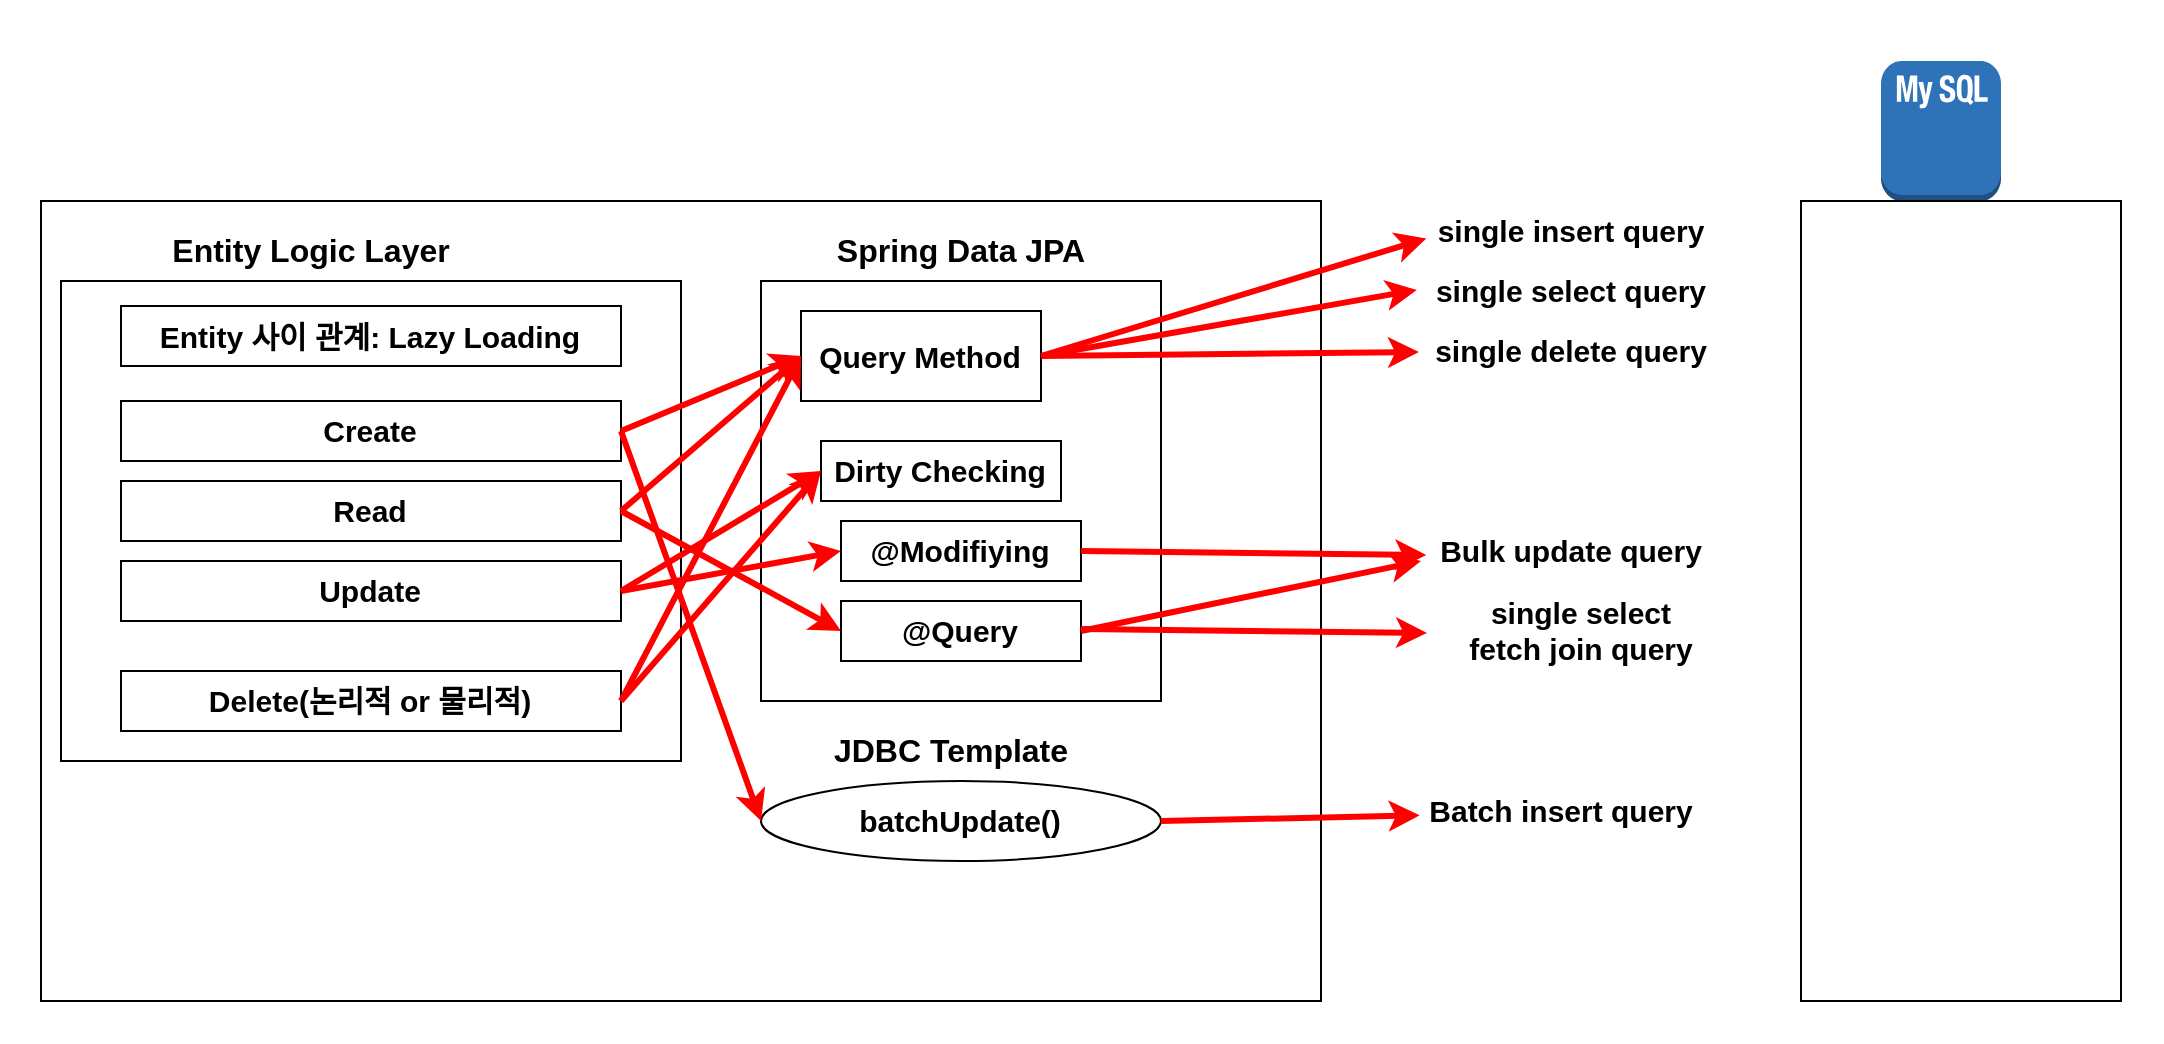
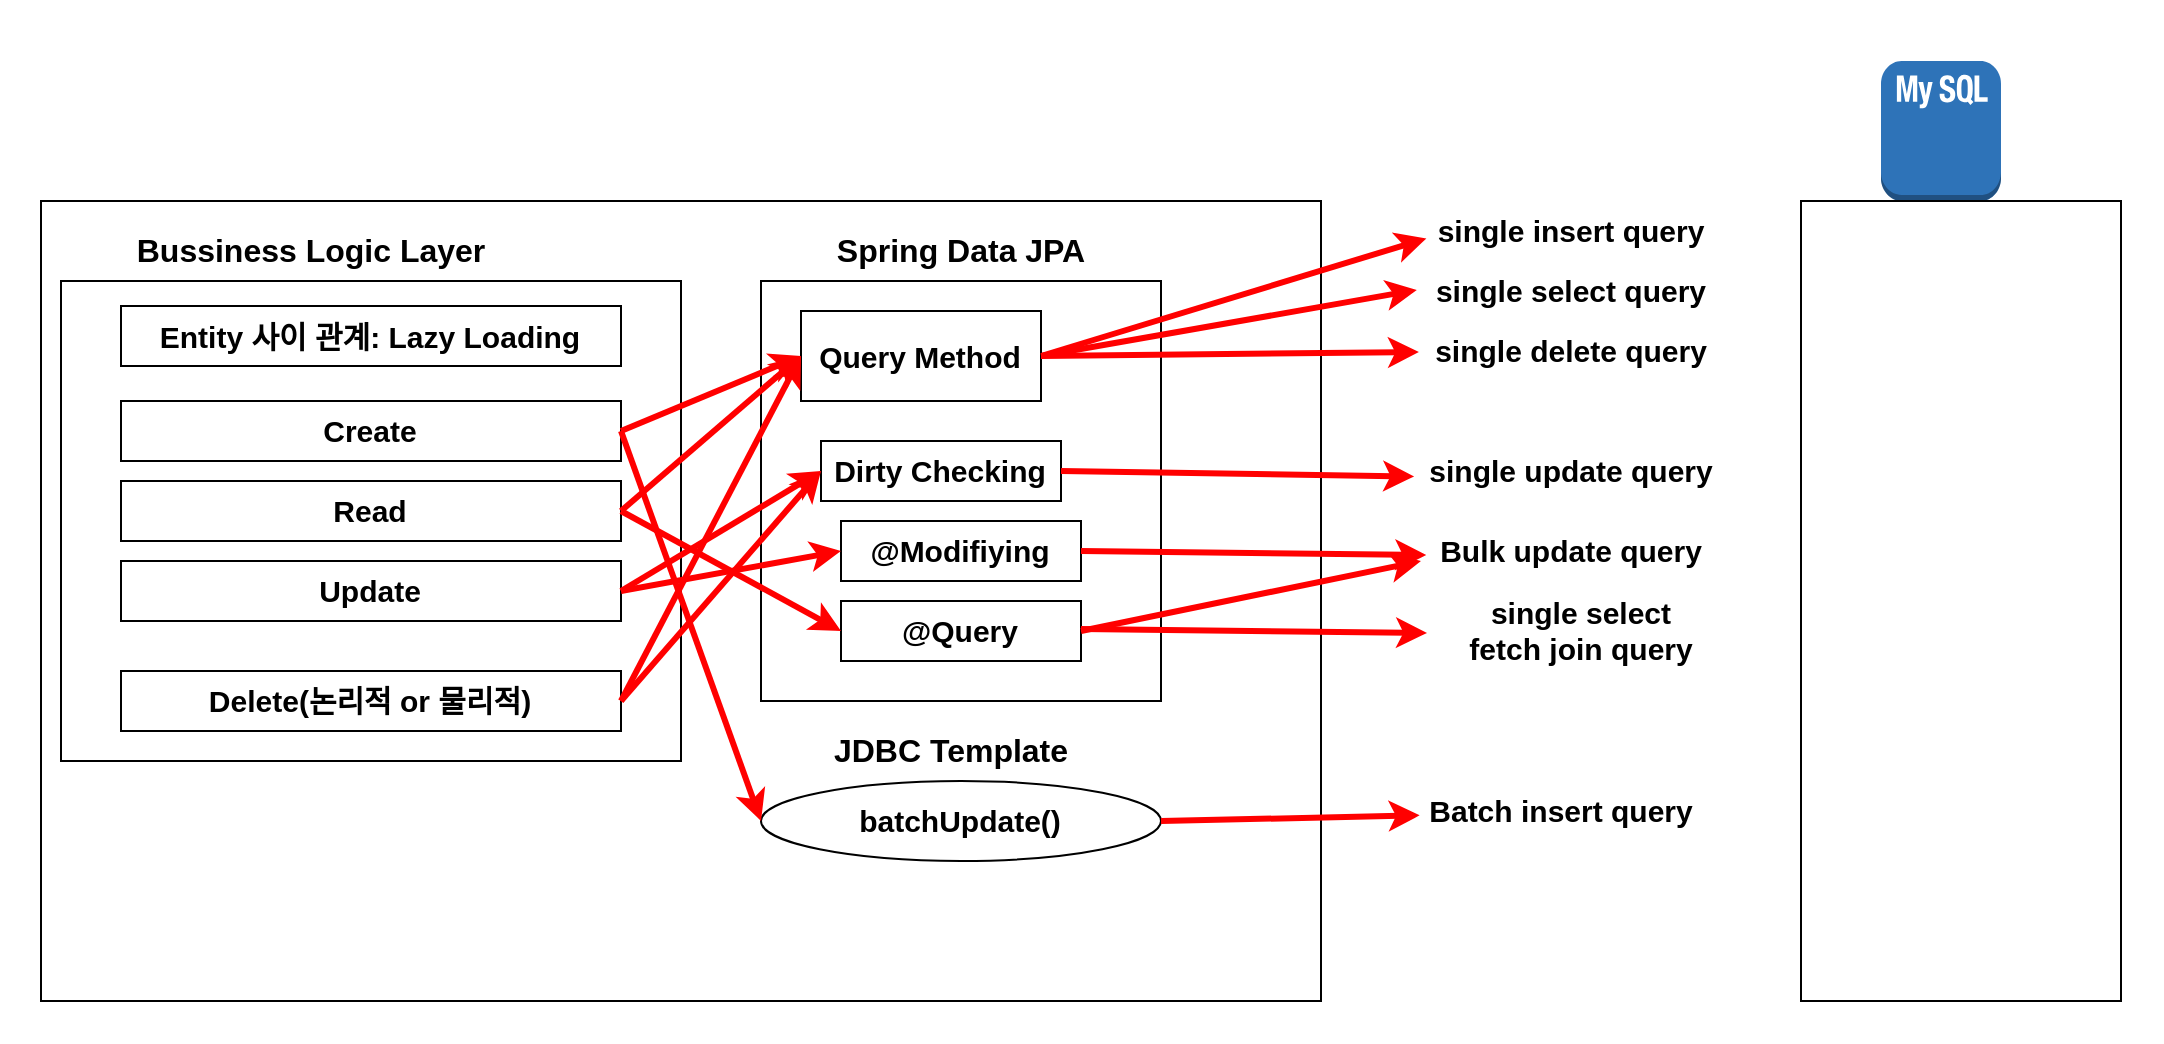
node "Entity Logic Layer": label "Entity Logic Layer" -> "Bussiness Logic Layer"
node "single update query": added
edge "Dirty Checking" -> "single update query": added
